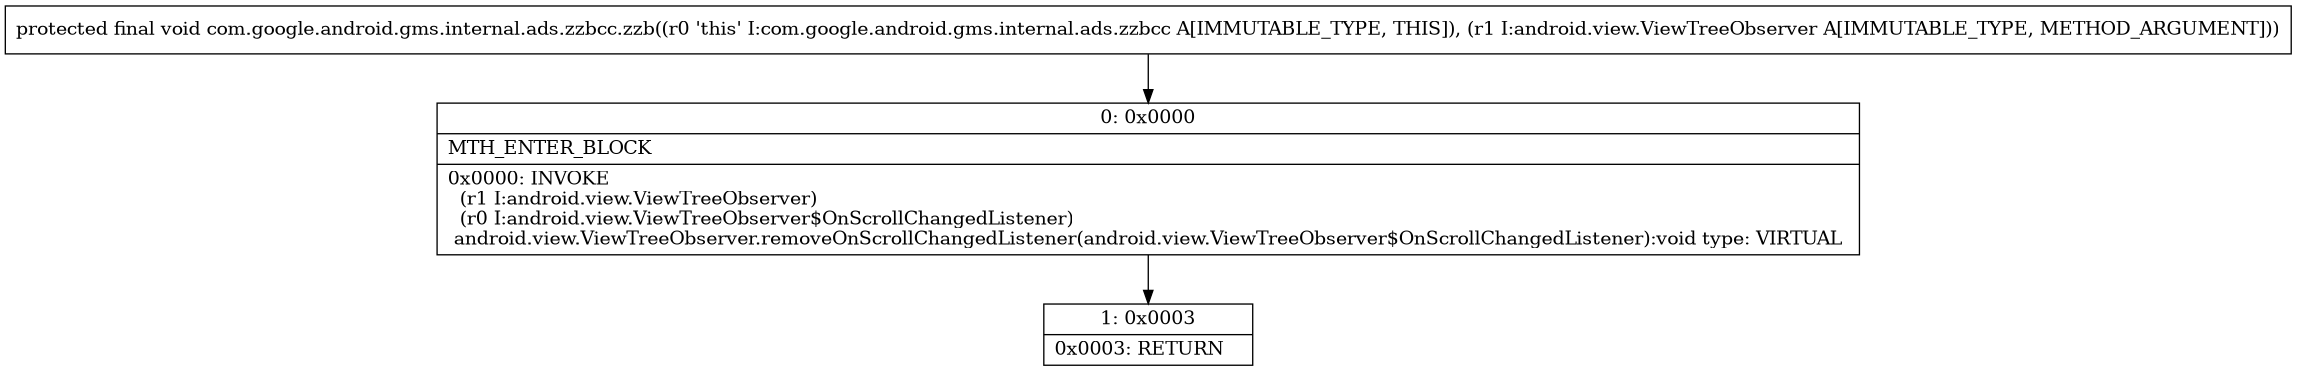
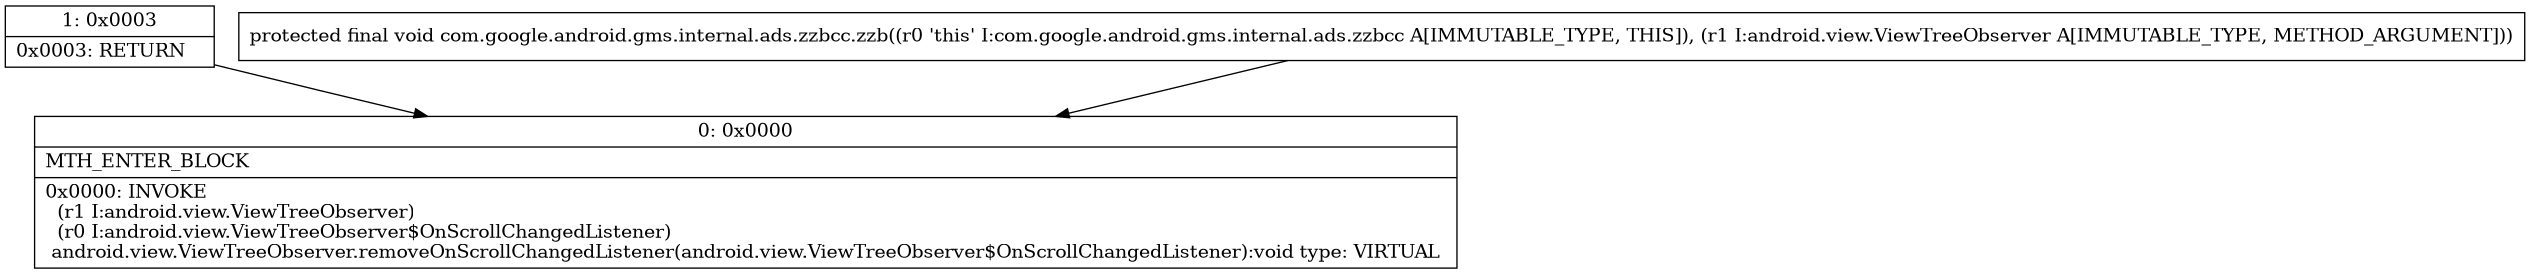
edge "0: 0x0000" -> "1: 0x0003": reversed
